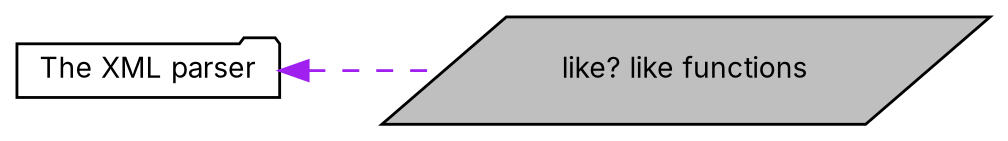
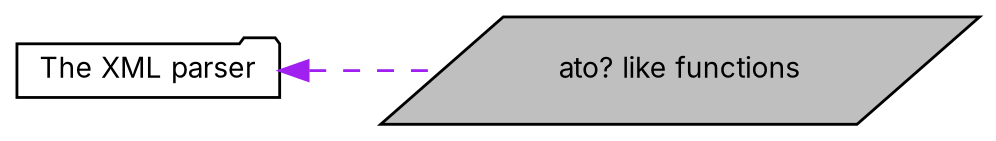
node "like? like functions": label "like? like functions" -> "ato? like functions"
